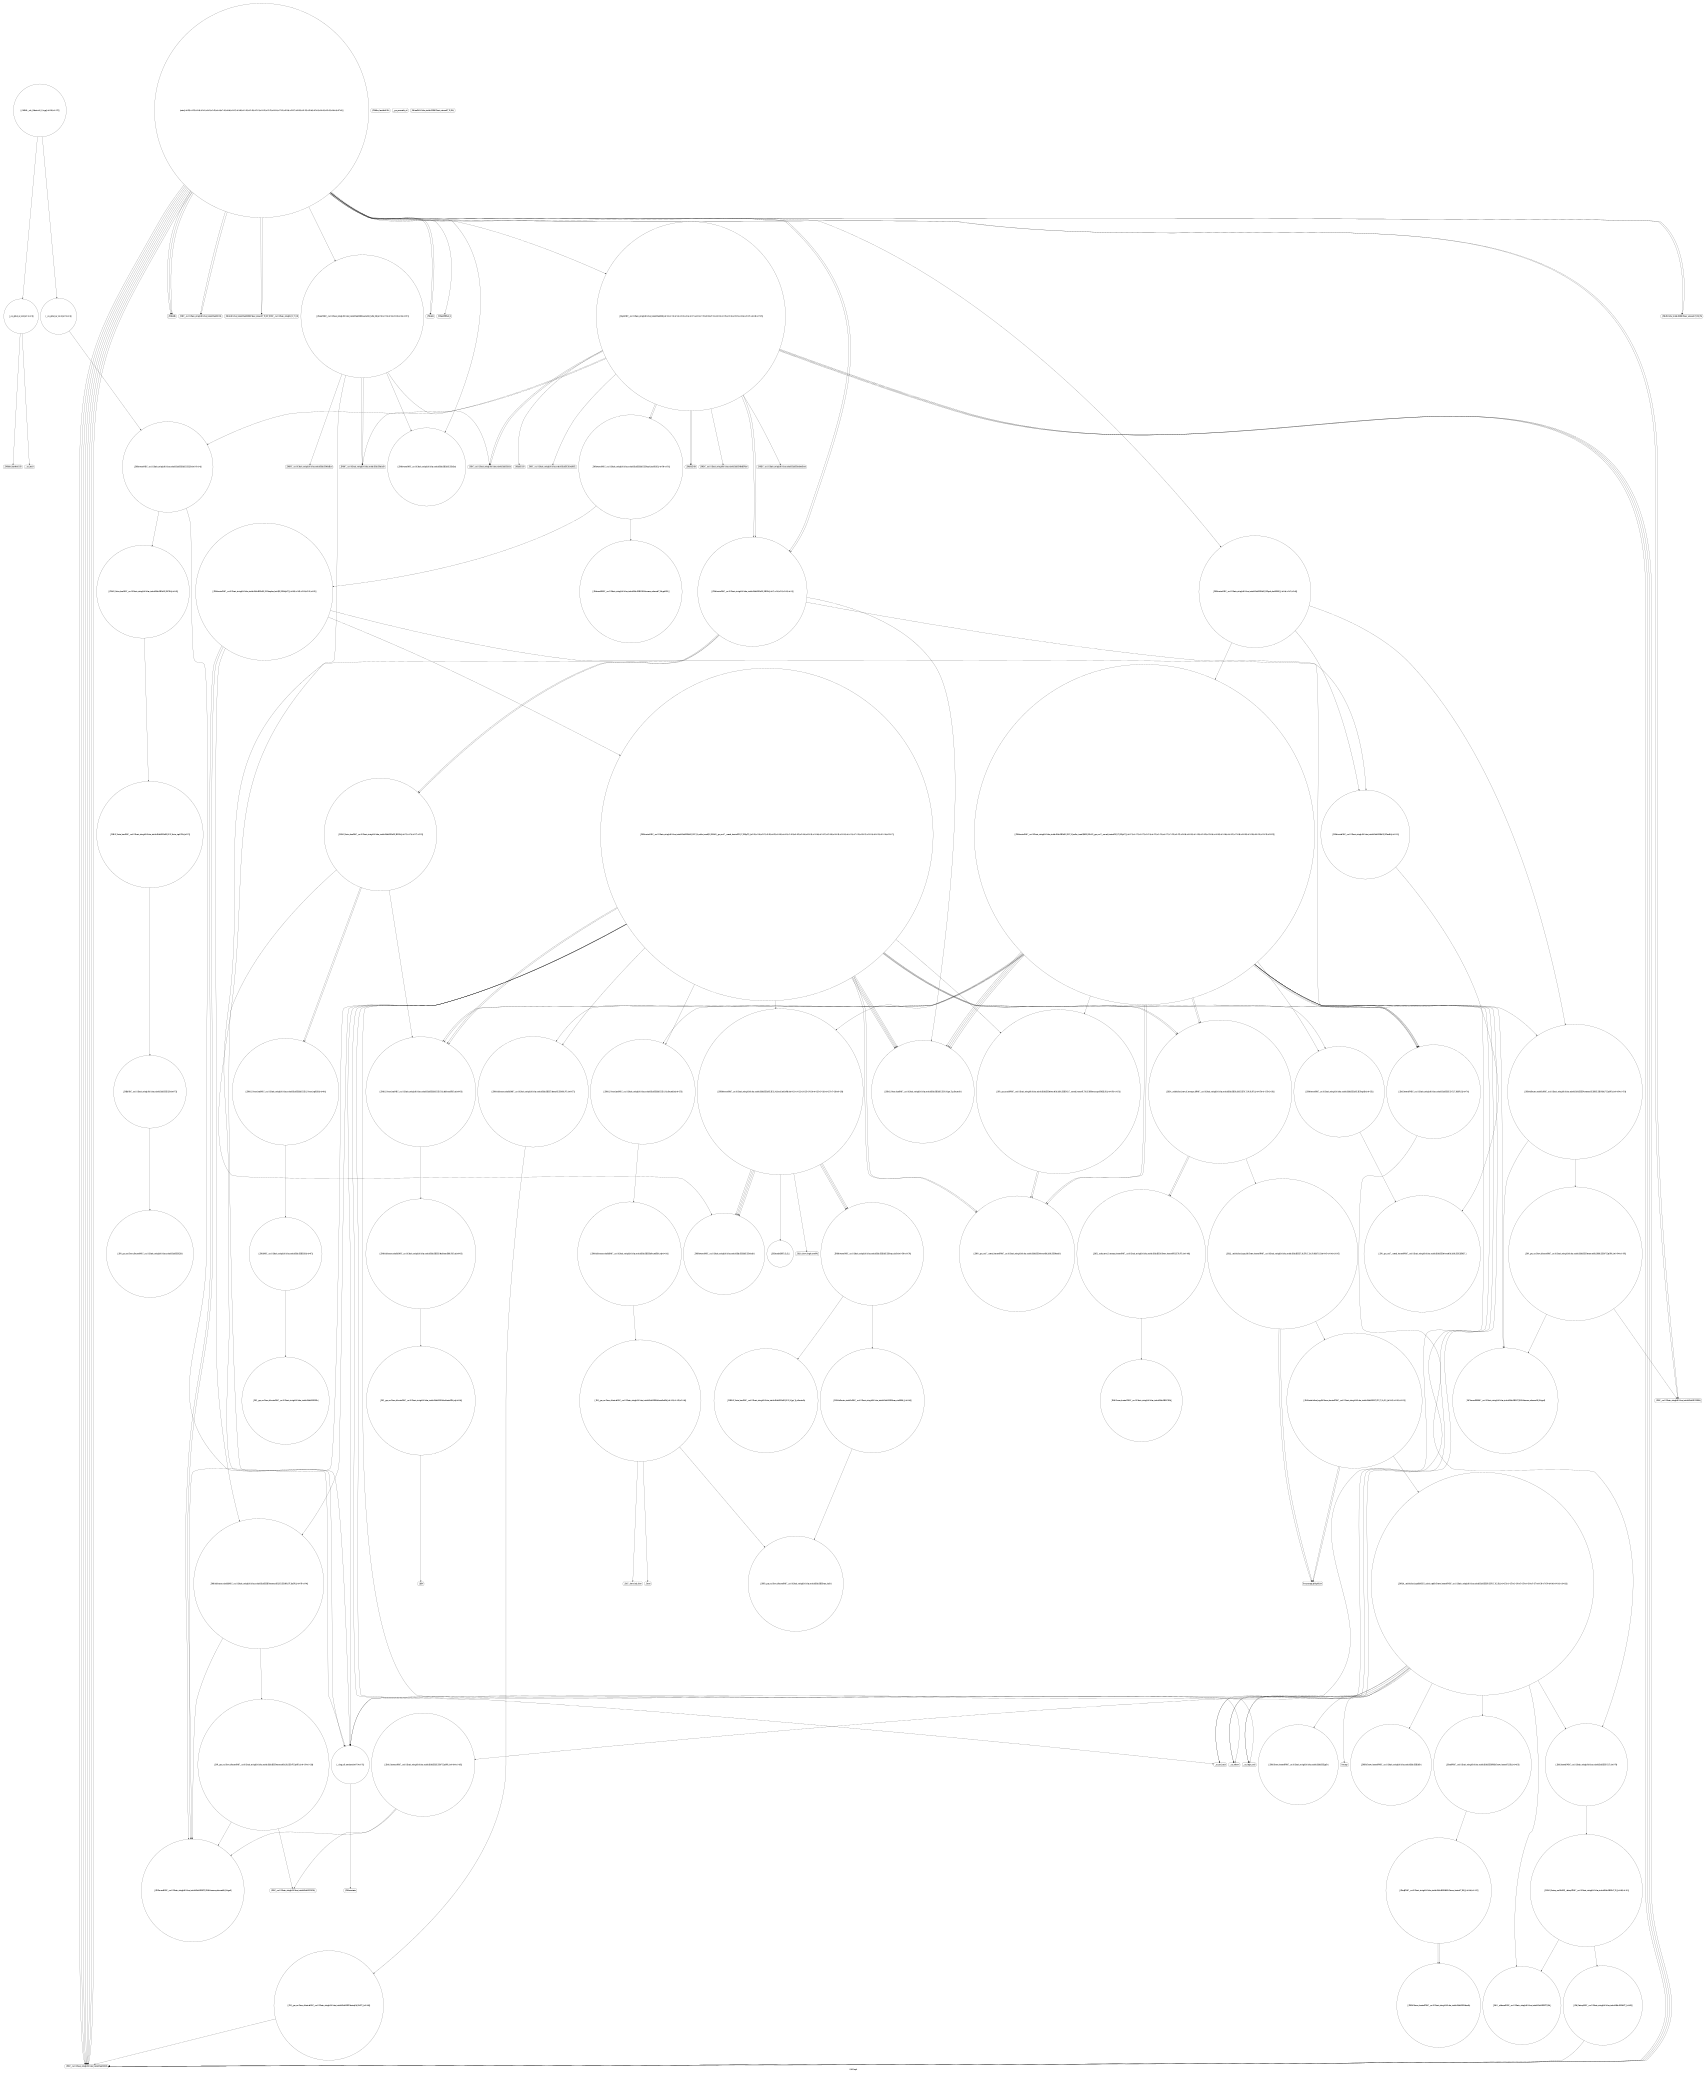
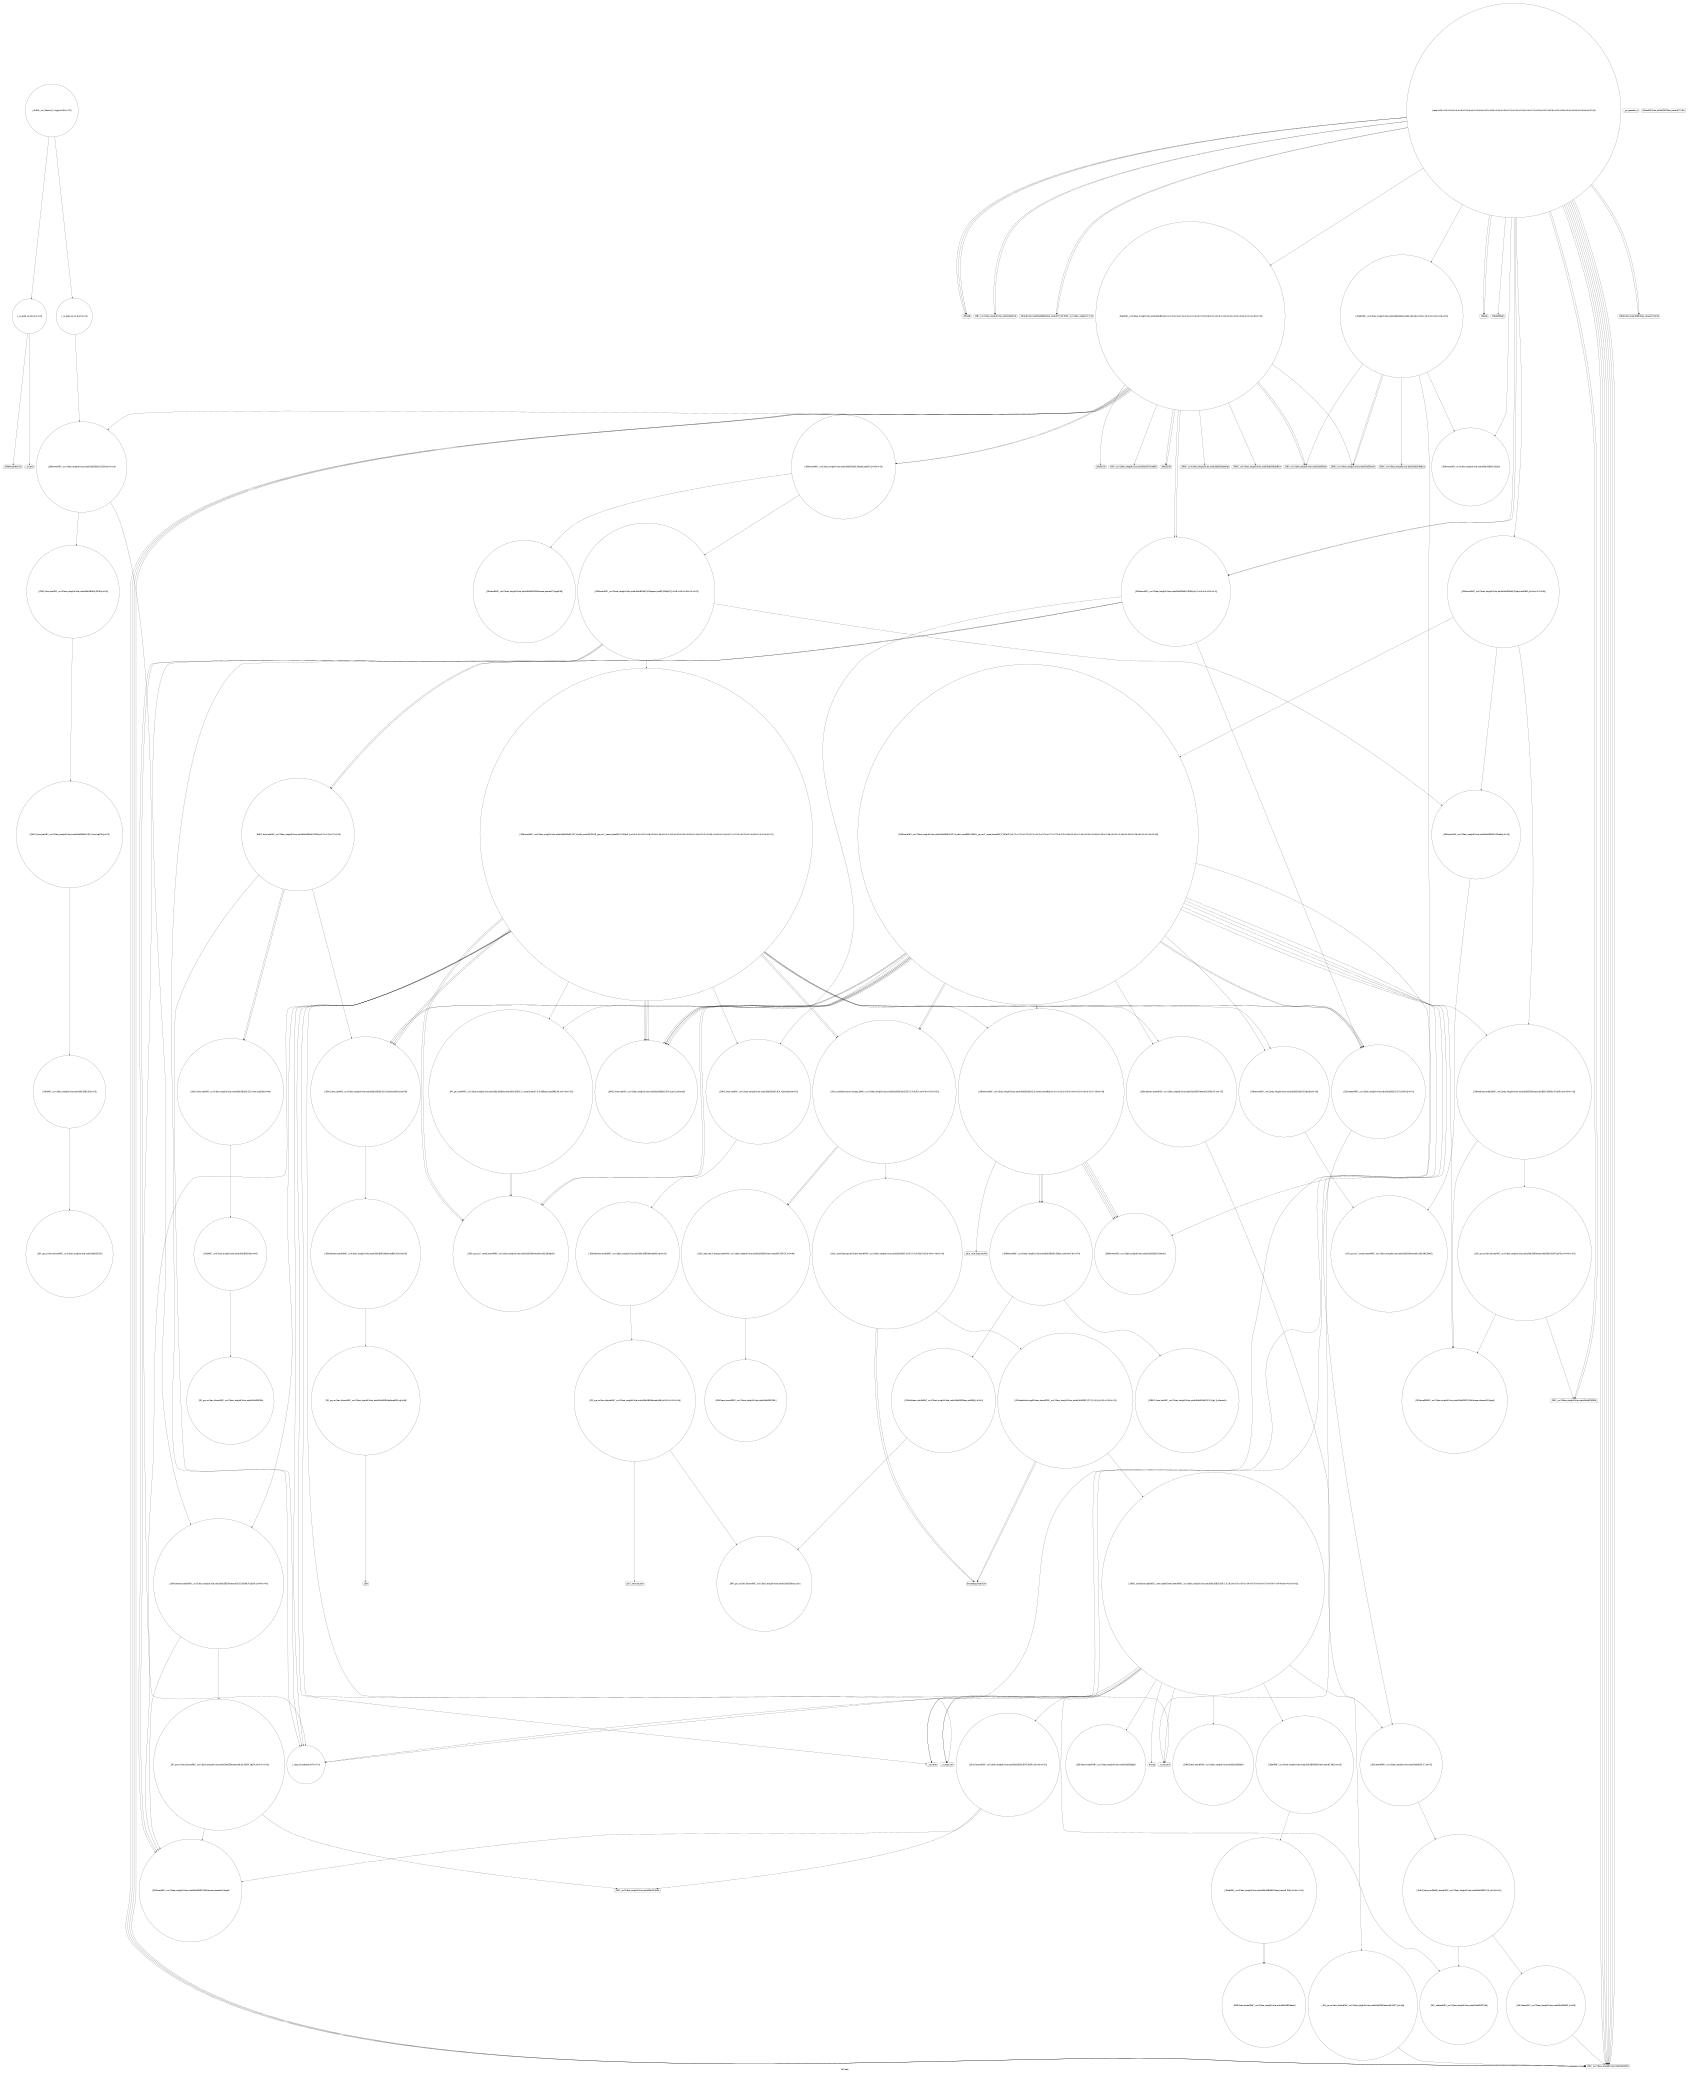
node "_ZNSt8ios_base4InitD1Ev": removed
node "{_ZSt3maxImERKT_S2_S2_}": removed
node "_Znwm": removed
node "_ZSt9terminatev": removed
